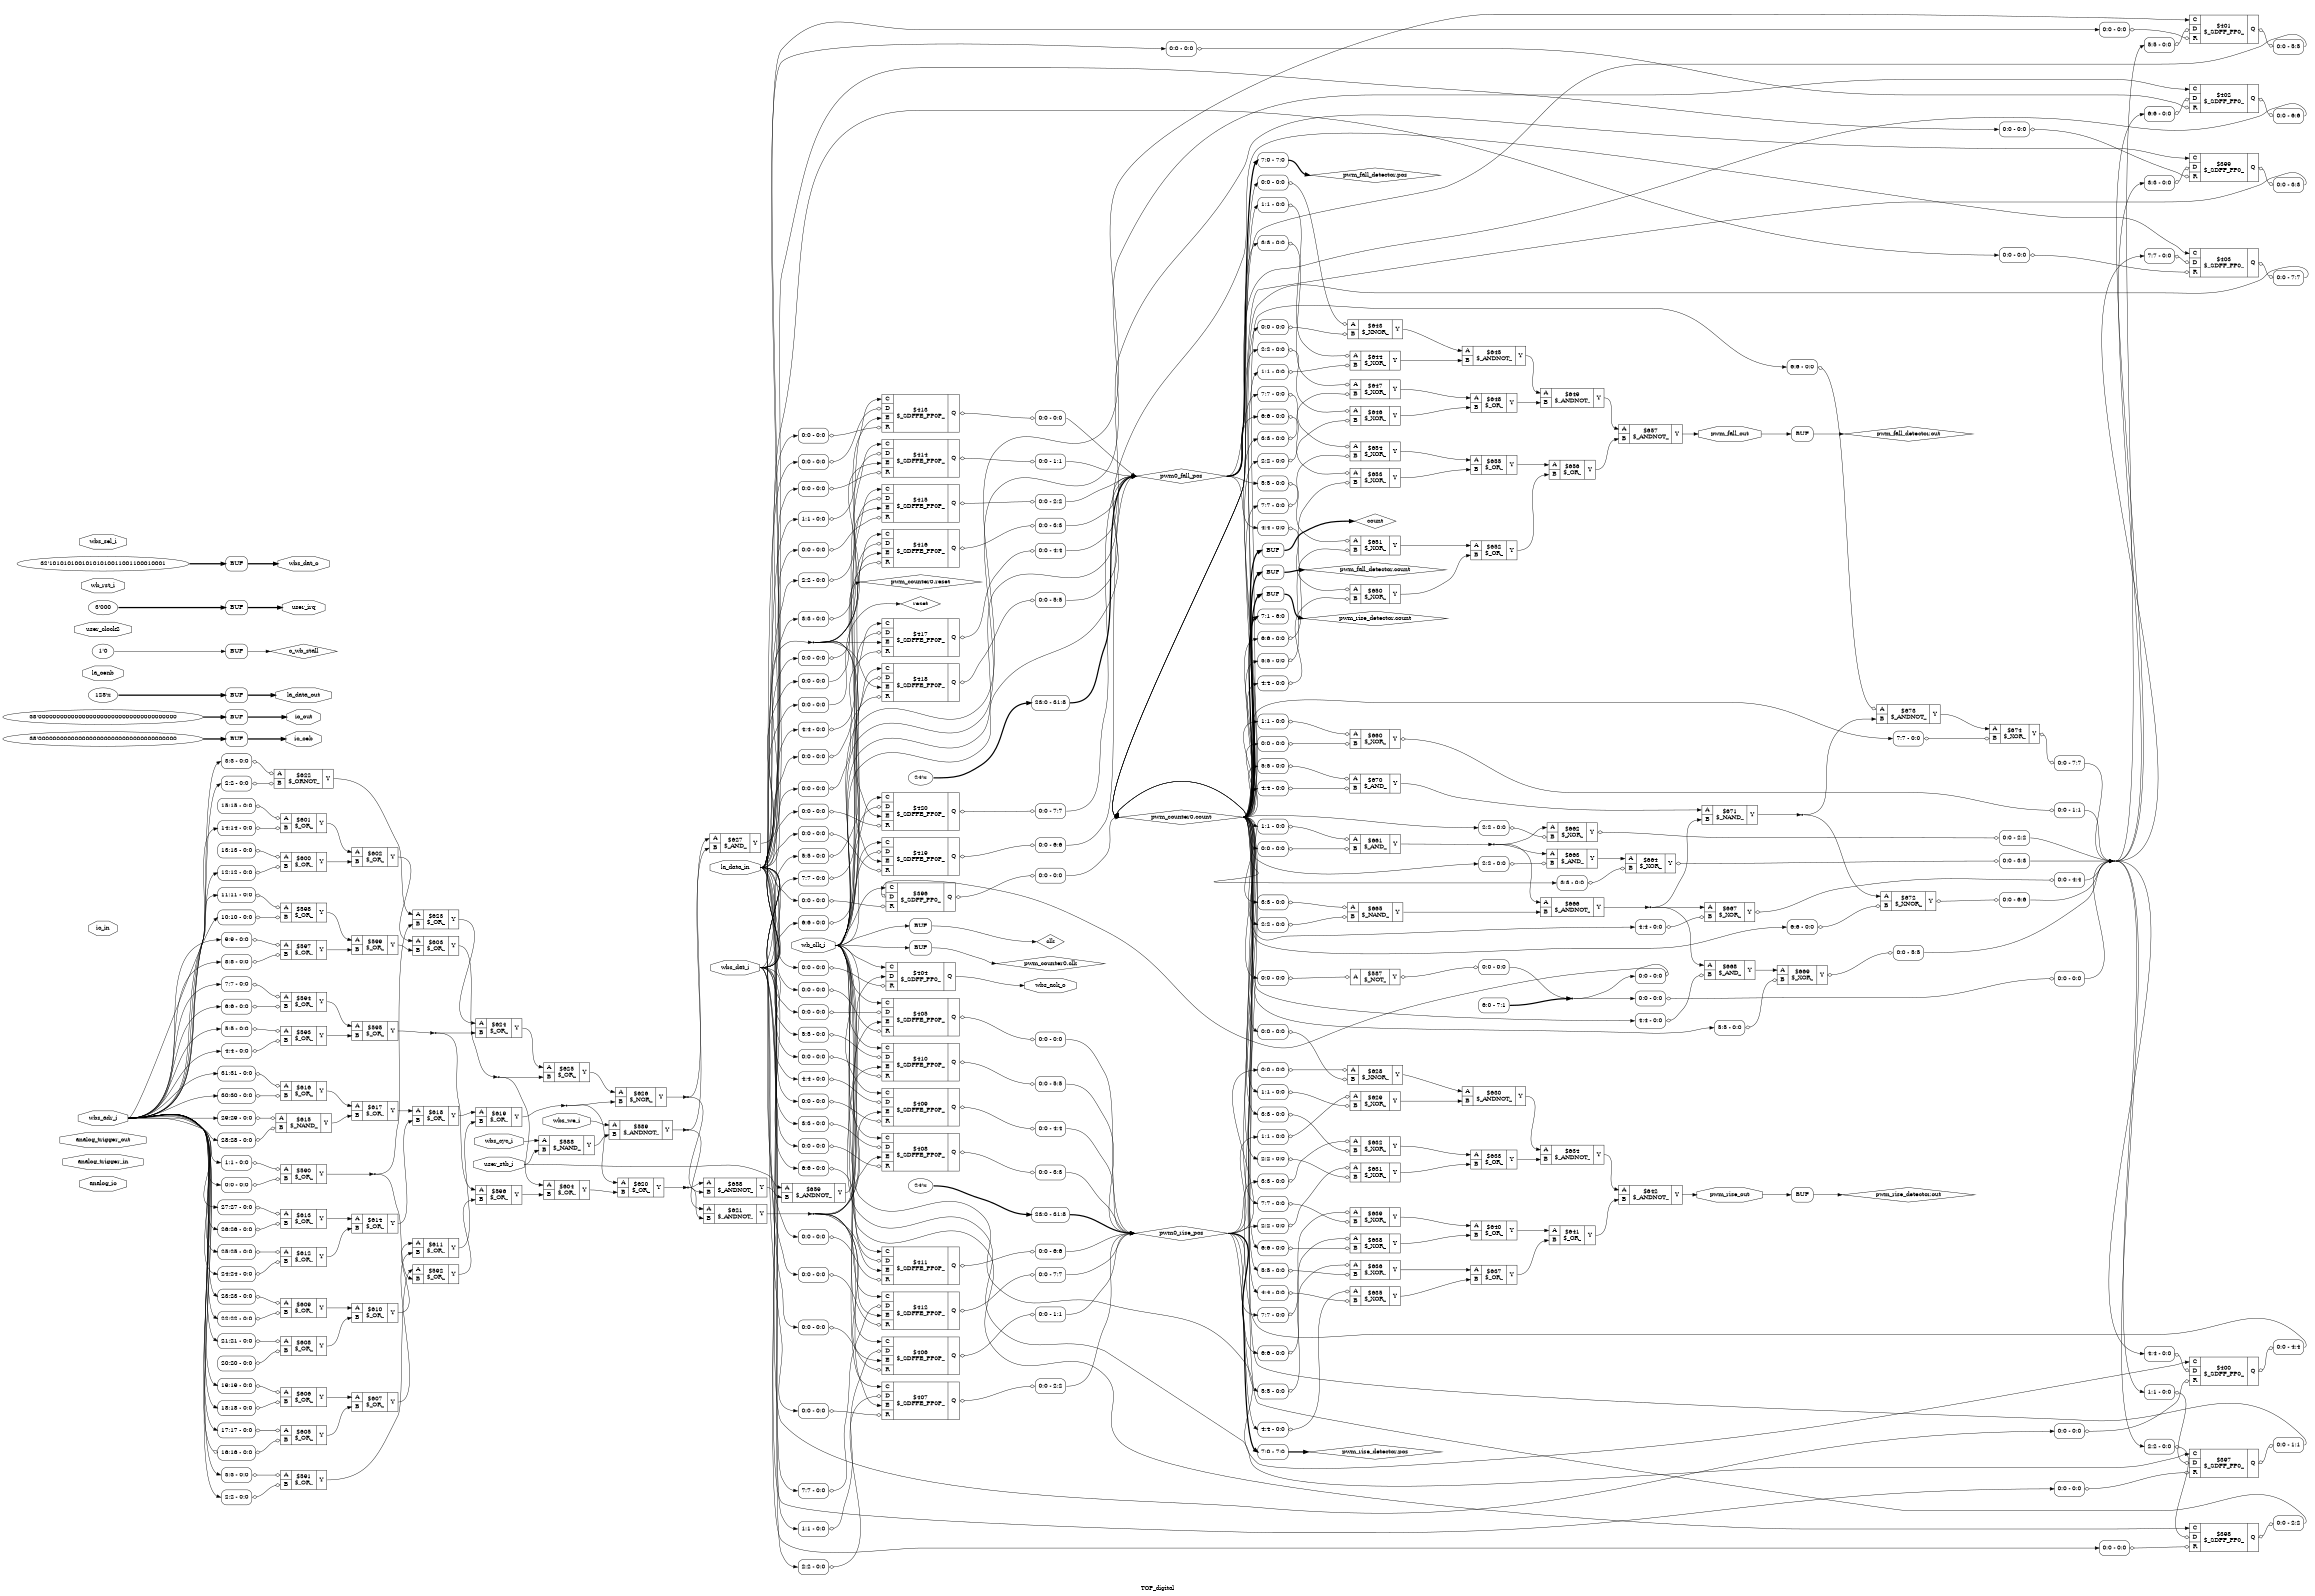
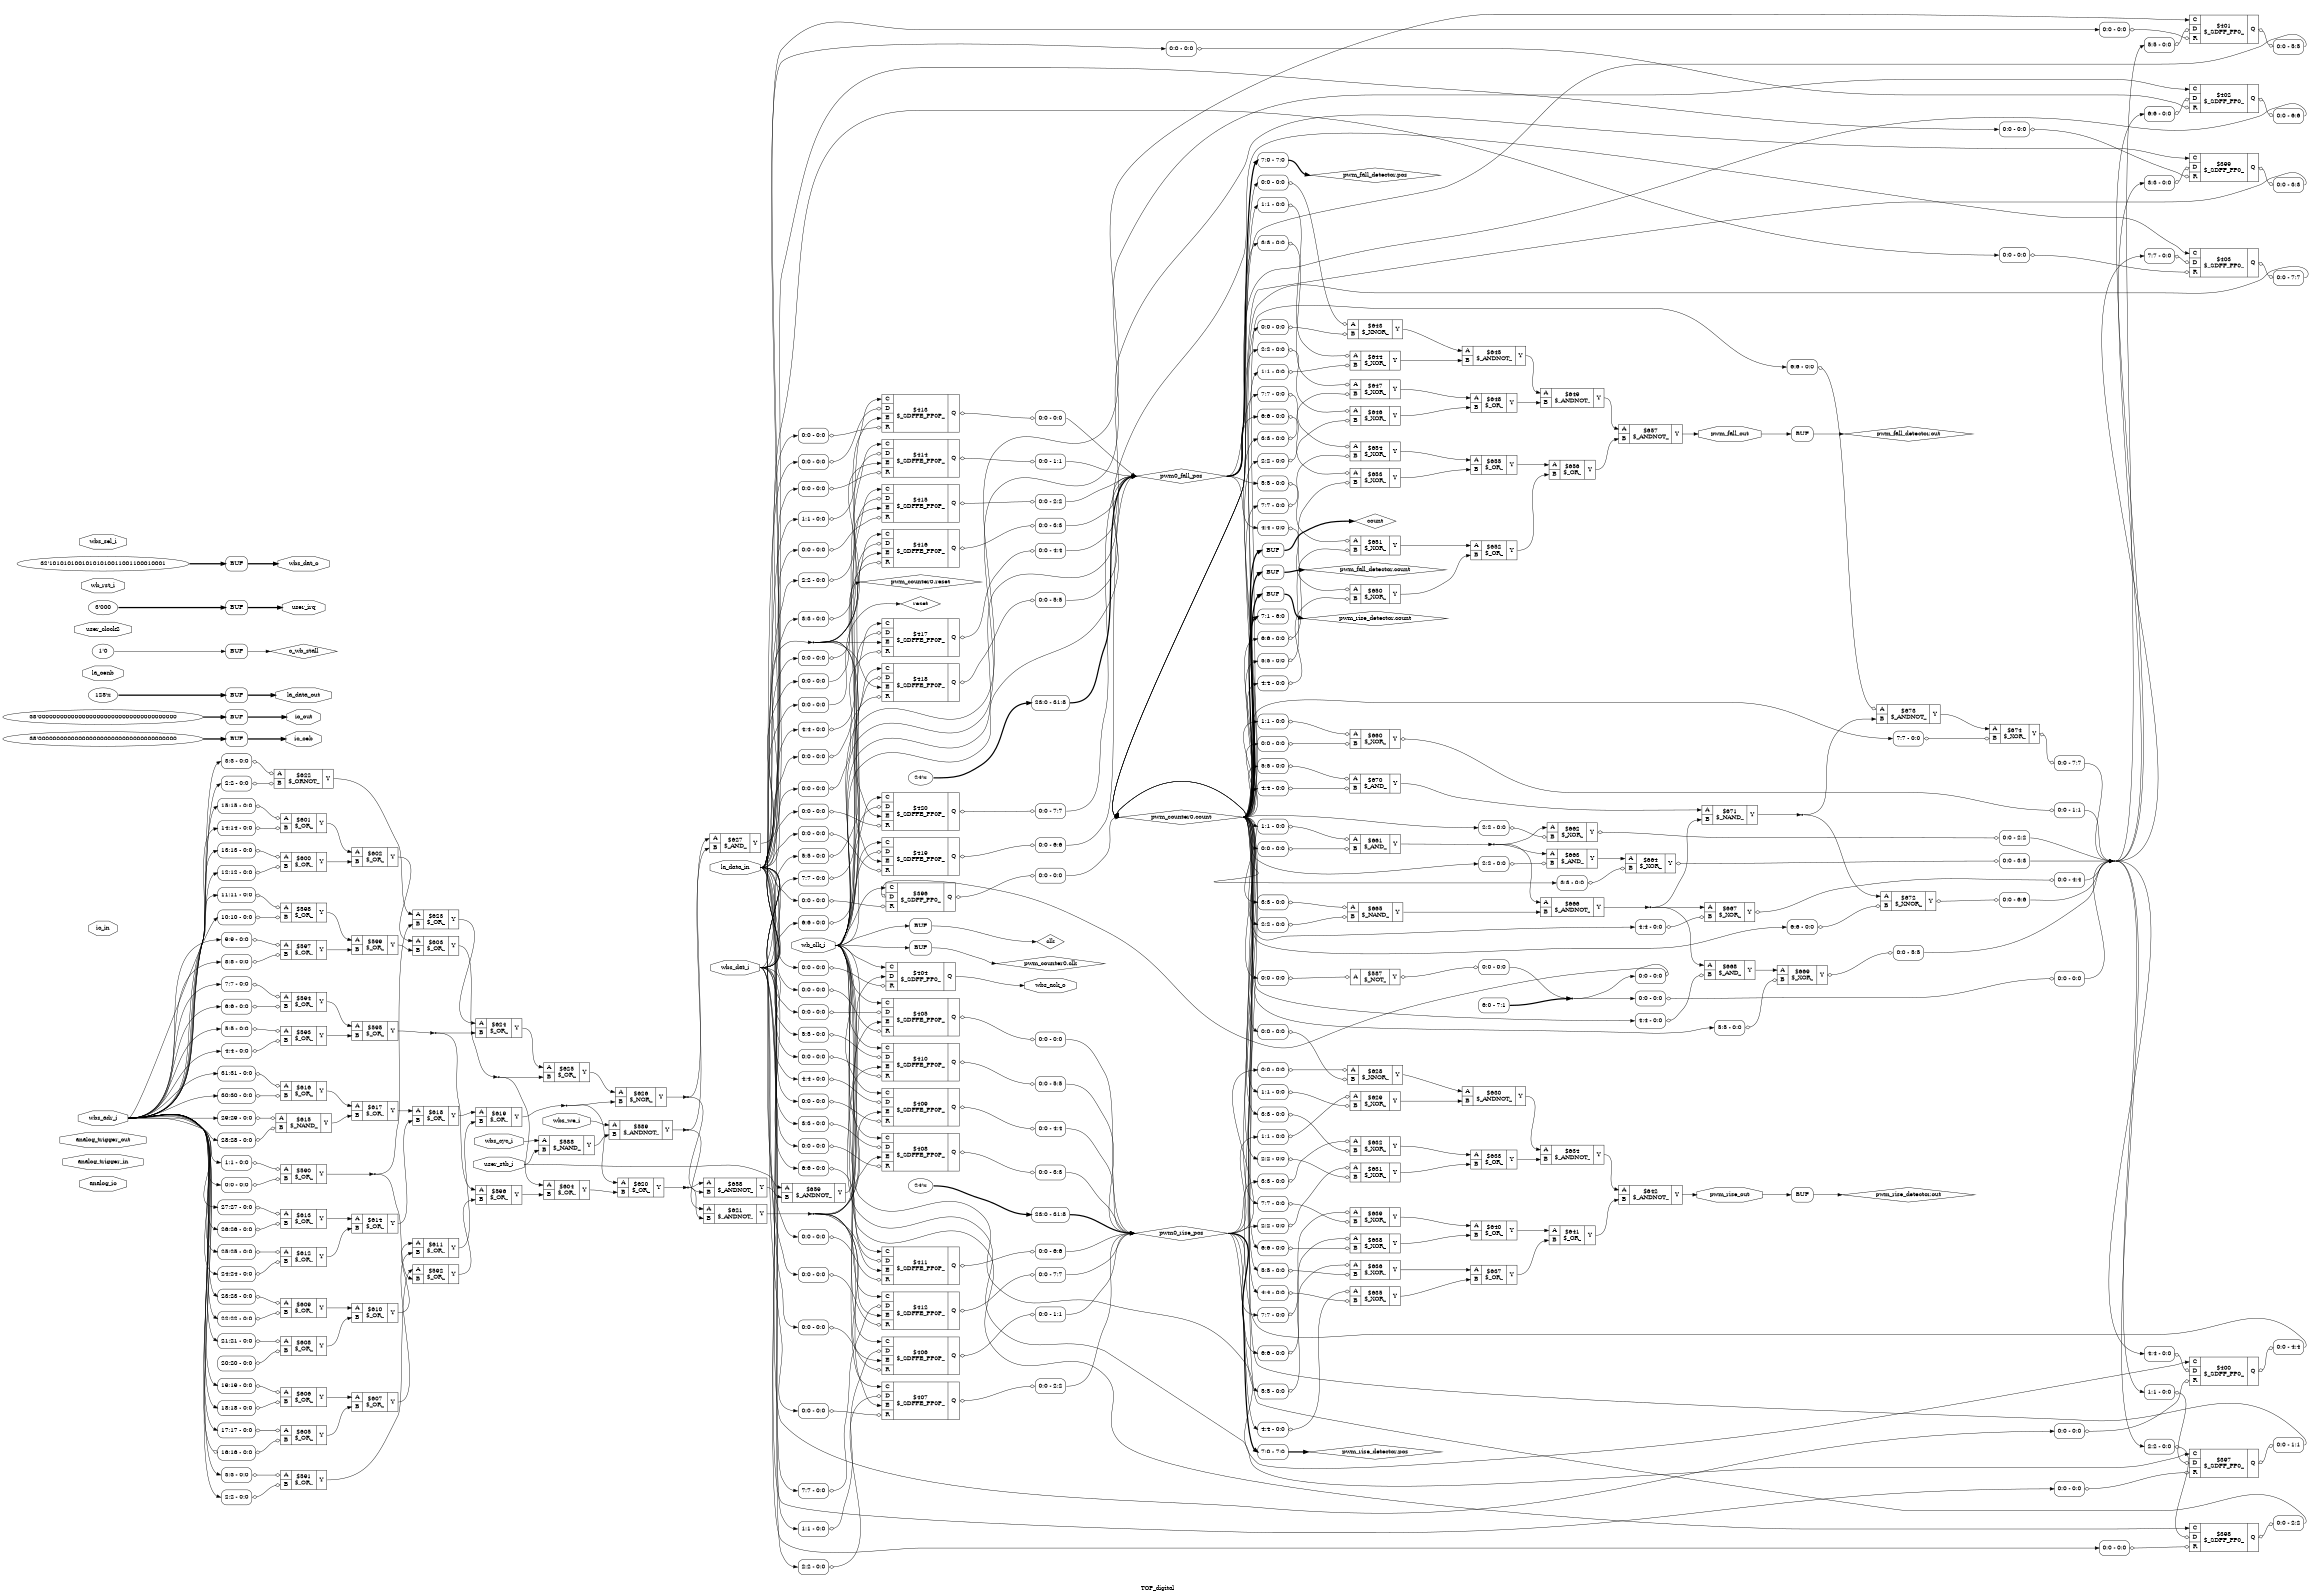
edge "wbs_adr_i" -> "15:15 - 0:0": added
edge "wbs_adr_i" -> "13:13 - 0:0": added
